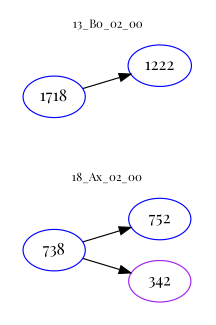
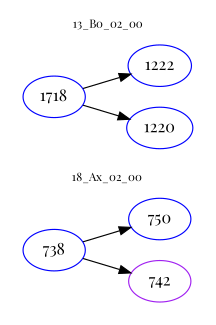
node "1220": added
node "752": label "752" -> "750"
node "342": label "342" -> "742"
